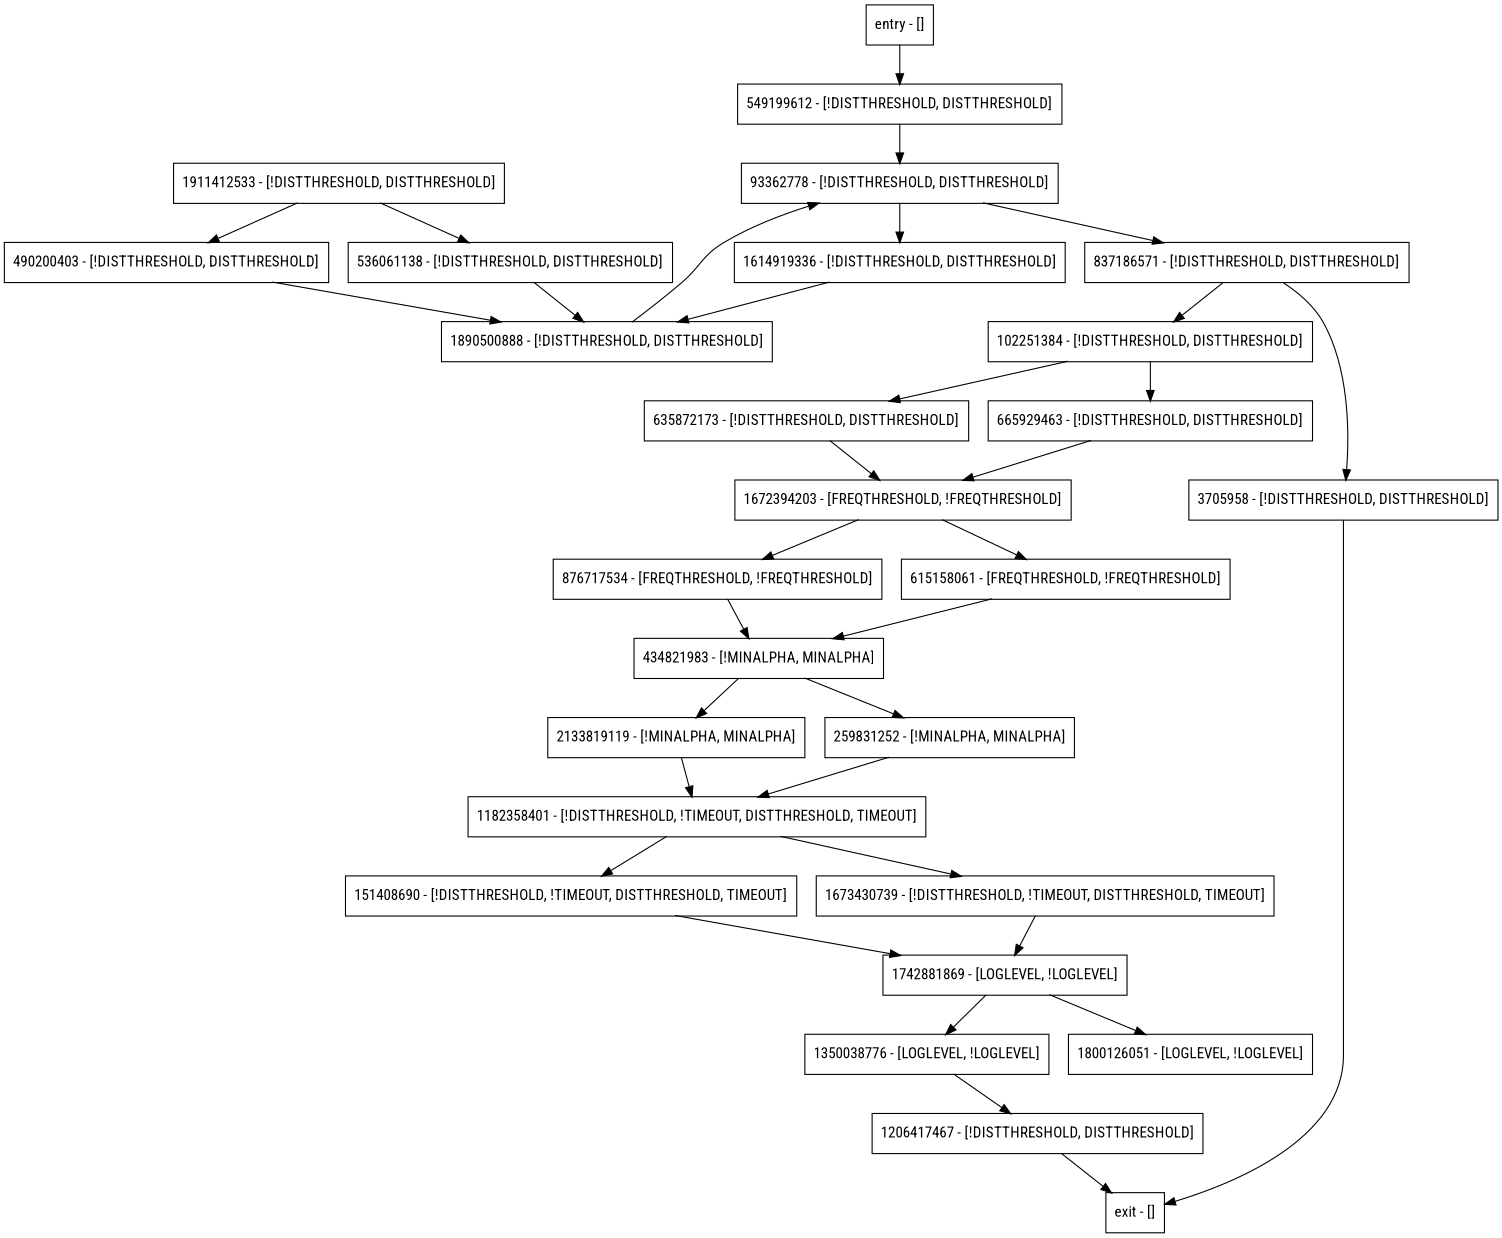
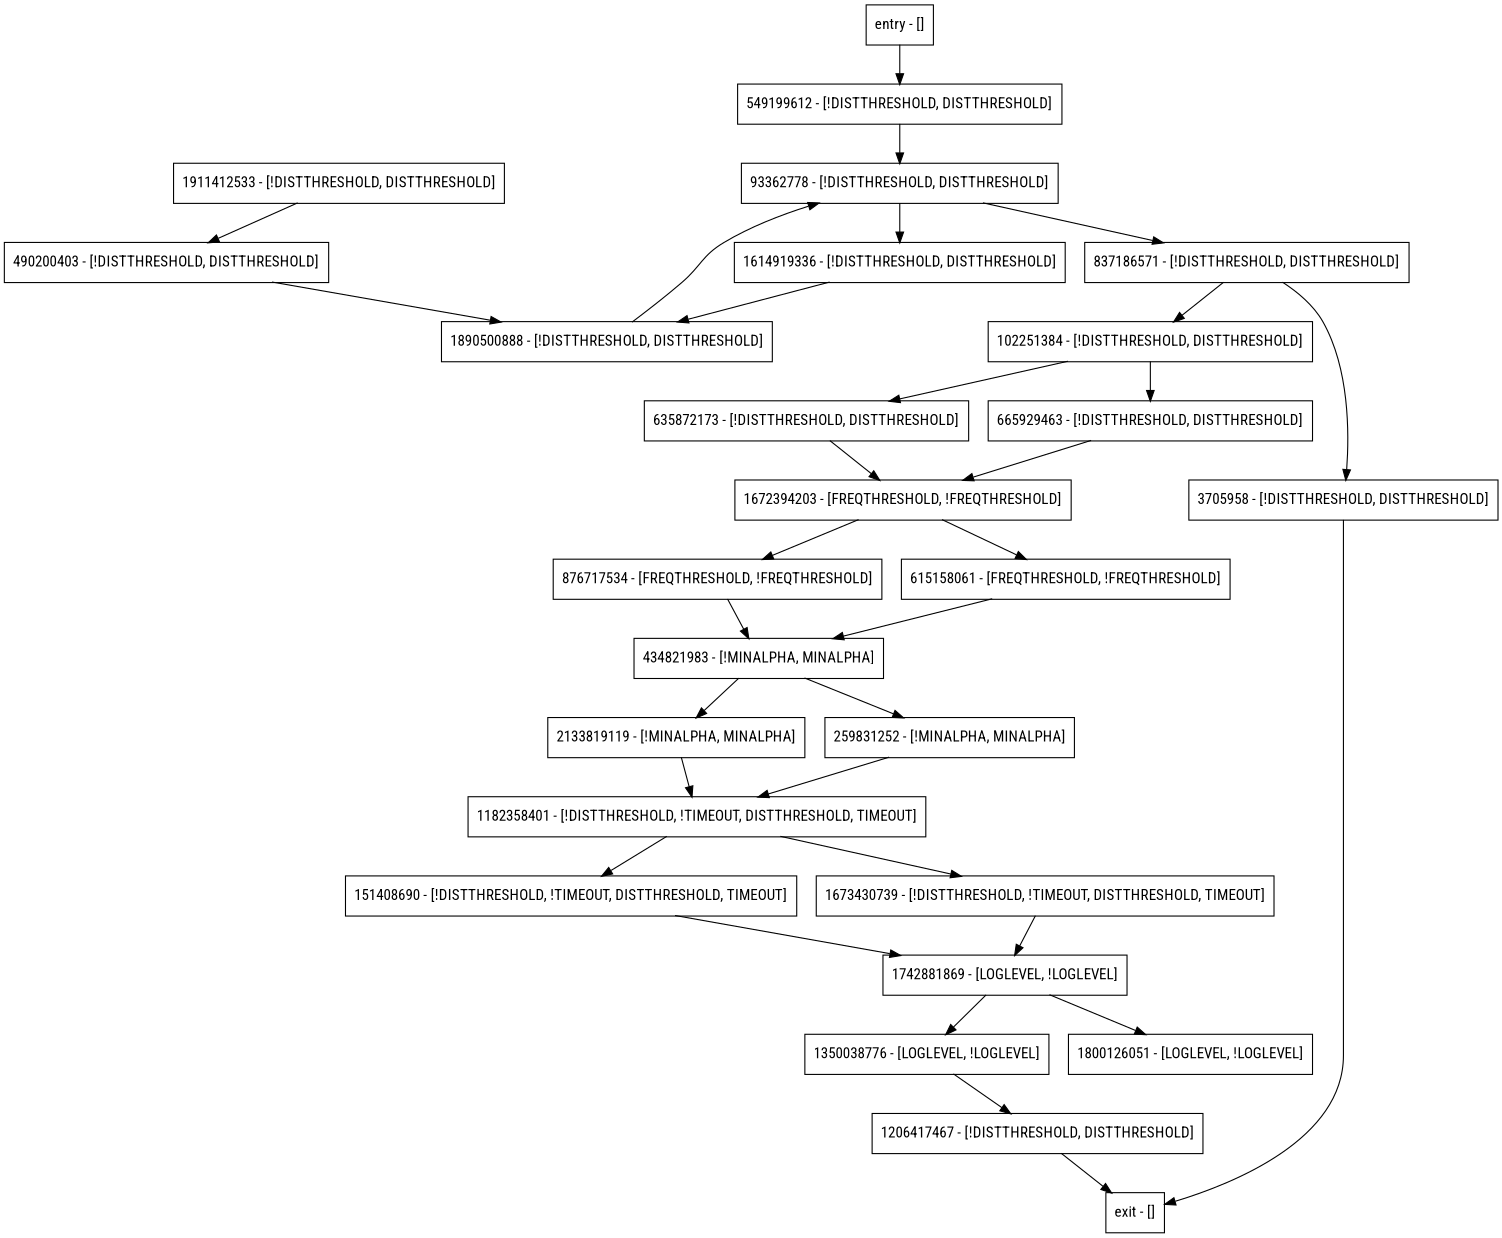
node "536061138 - [!DISTTHRESHOLD, DISTTHRESHOLD]": removed
